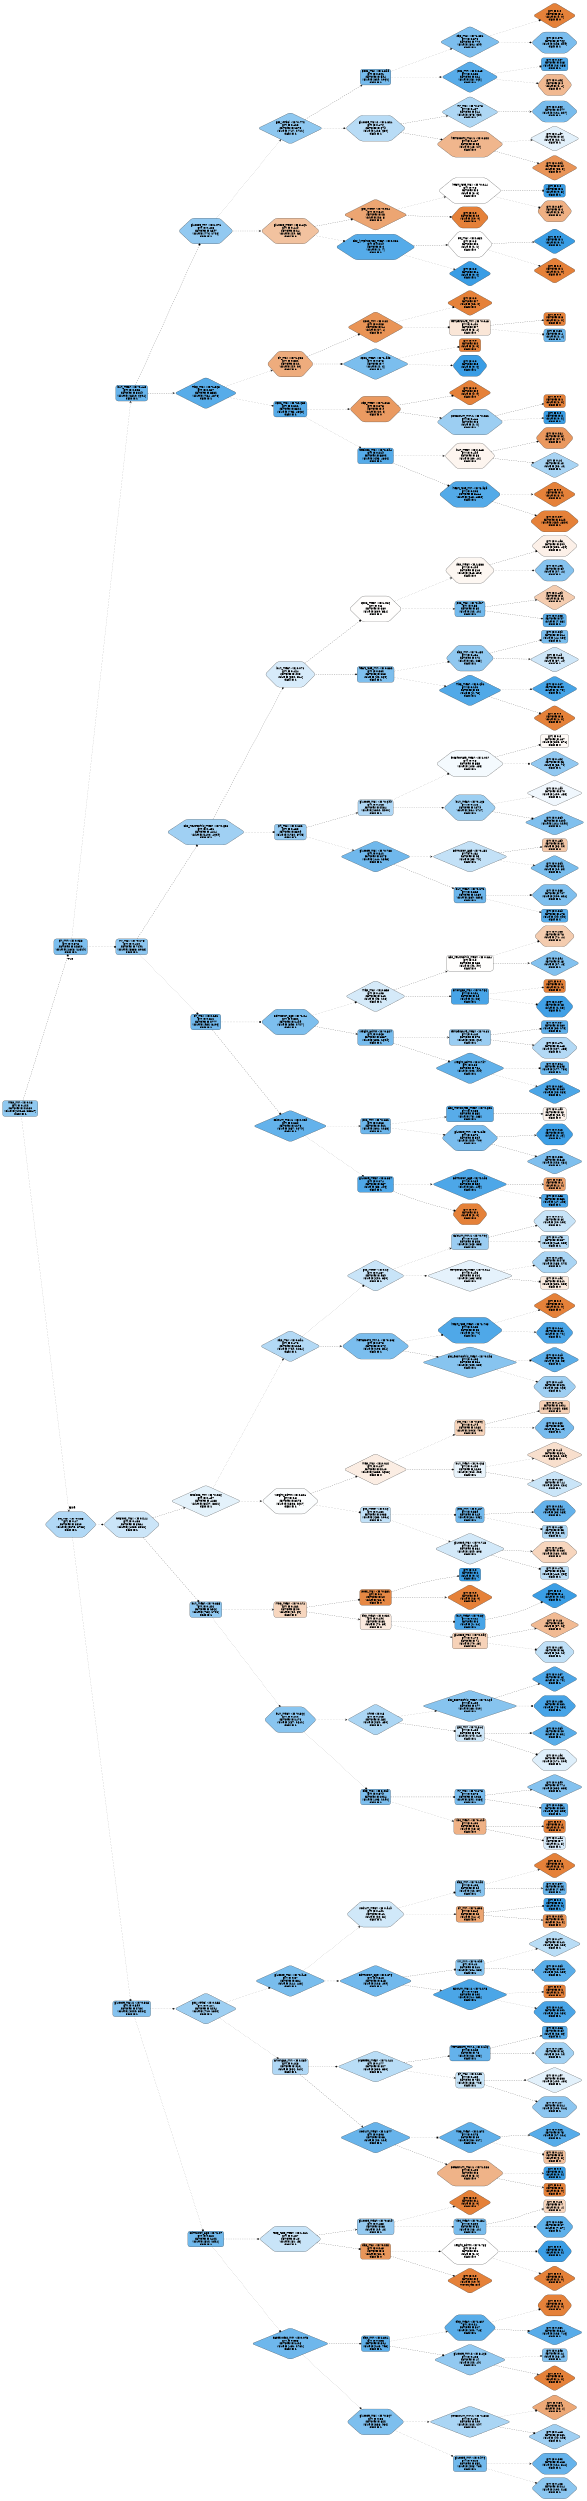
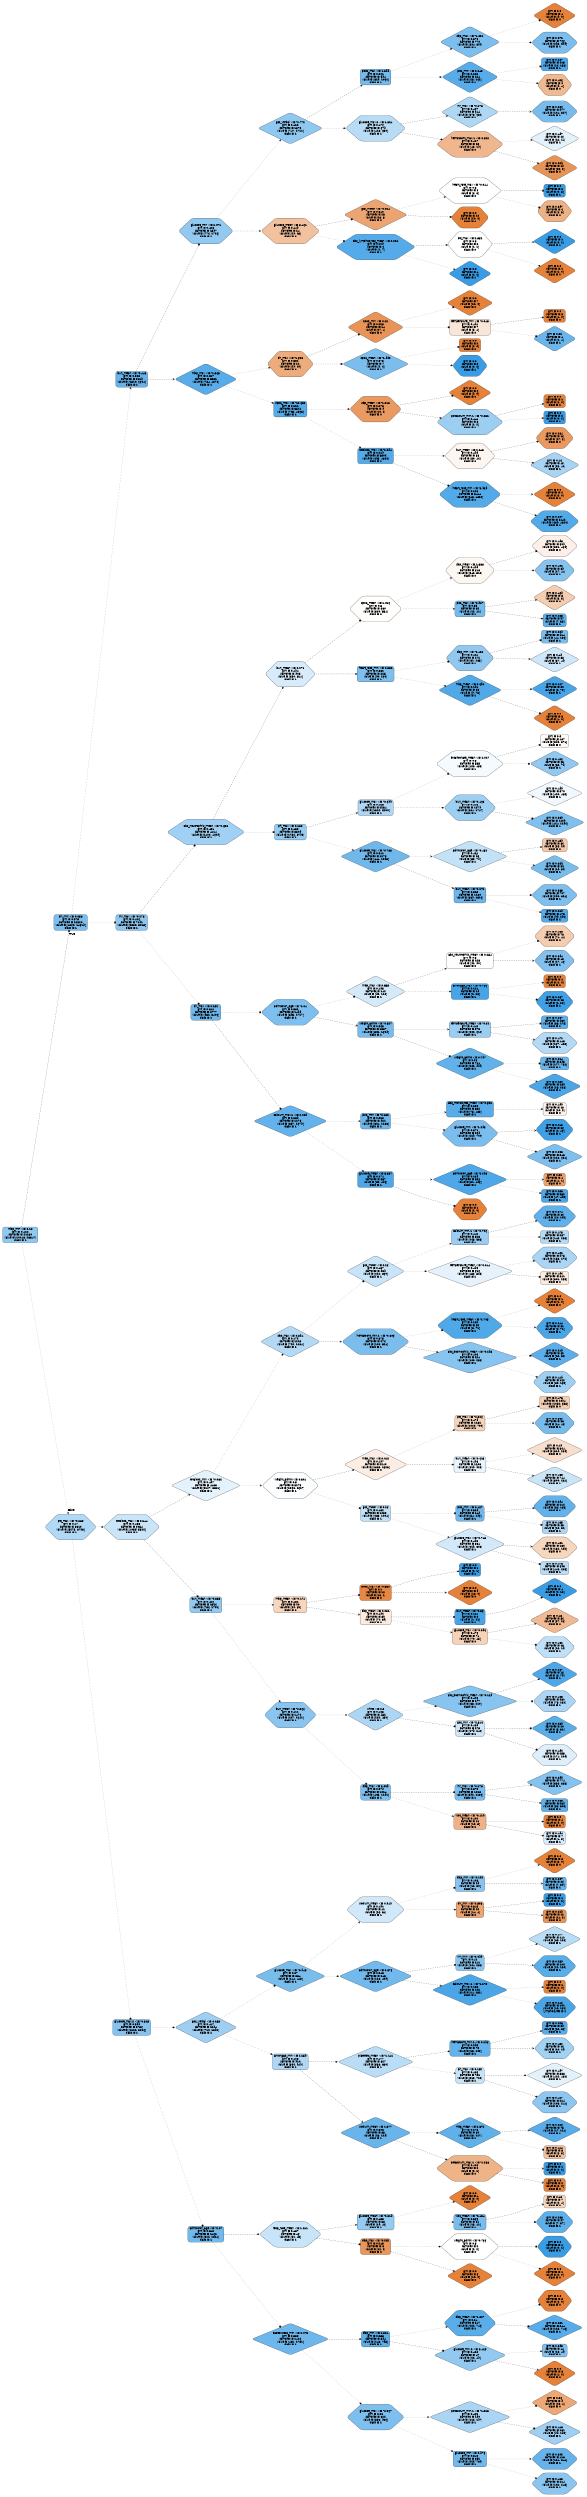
node "gini = 0.32 samples = 4 value = [1, 4] class = 1": shape box -> diamond
node "gini = 0.207 samples = 3442 value = [639, 4820] class = 1": fillcolor #e58139 -> #53aae8
node "gini = 0.394 samples = 45 value = [17, 46] class = 1": shape diamond -> hexagon
node "gini = 0.274 samples = 86 value = [20, 102] class = 1": fillcolor #c8e4f8 -> #60b0ea
node "gini = 0.463 samples = 131 value = [75, 131] class = 1": fillcolor #47a4e7 -> #aad5f4
node "gini = 0.146 samples = 101 value = [13, 151] class = 1": label "gini = 0.146 samples = 101 value = [13, 151] class = 1" -> "gini = 0.146 samples = 101 value = [13, 151] lymphocytes = 1"
node "gini = 0.0 samples = 6 value = [10, 0] monocytes = 0": label "gini = 0.0 samples = 6 value = [10, 0] monocytes = 0" -> "gini = 0.0 samples = 6 value = [10, 0] class = 0"
